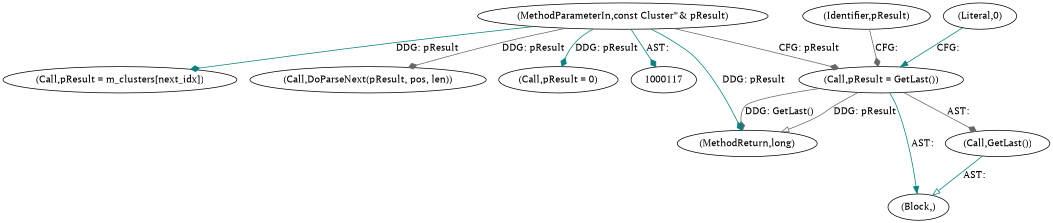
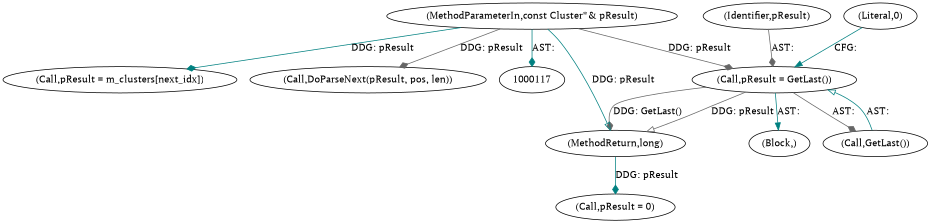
edge "(MethodParameterIn,const Cluster*& pResult)" -> "(Call,pResult = 0)": now "(MethodReturn,long)" -> "(Call,pResult = 0)"
edge "(MethodParameterIn,const Cluster*& pResult)" -> "(Call,pResult = GetLast())": label "CFG: pResult" -> "DDG: pResult"
edge "(Identifier,pResult)" -> "(Call,pResult = GetLast())": label "CFG: " -> "AST: "
edge "(MethodParameterIn,const Cluster*& pResult)" -> "(MethodReturn,long)": arrowhead diamond -> onormal
edge "(Call,GetLast())" -> "(Block,)": now "(Call,GetLast())" -> "(Call,pResult = GetLast())"
